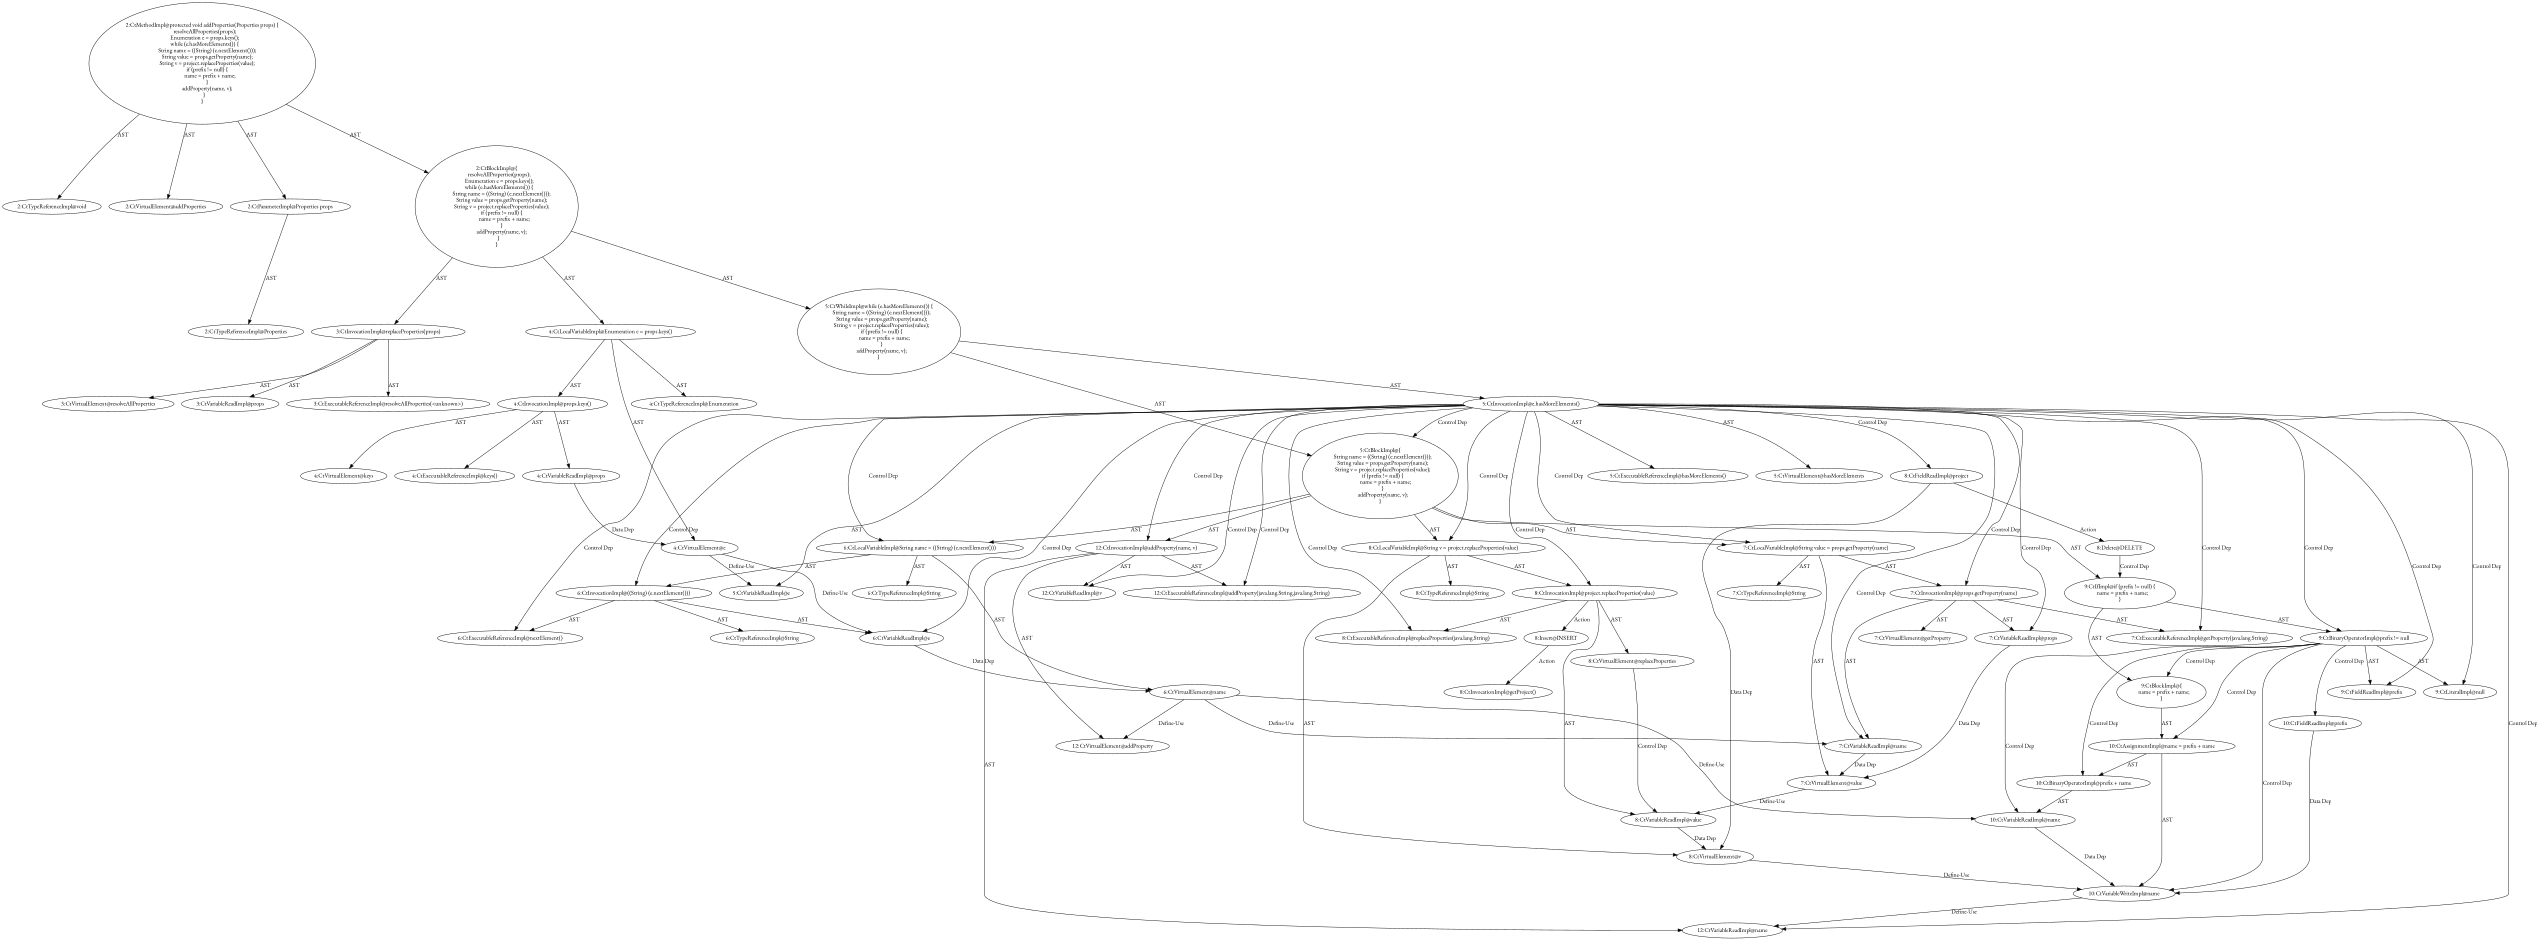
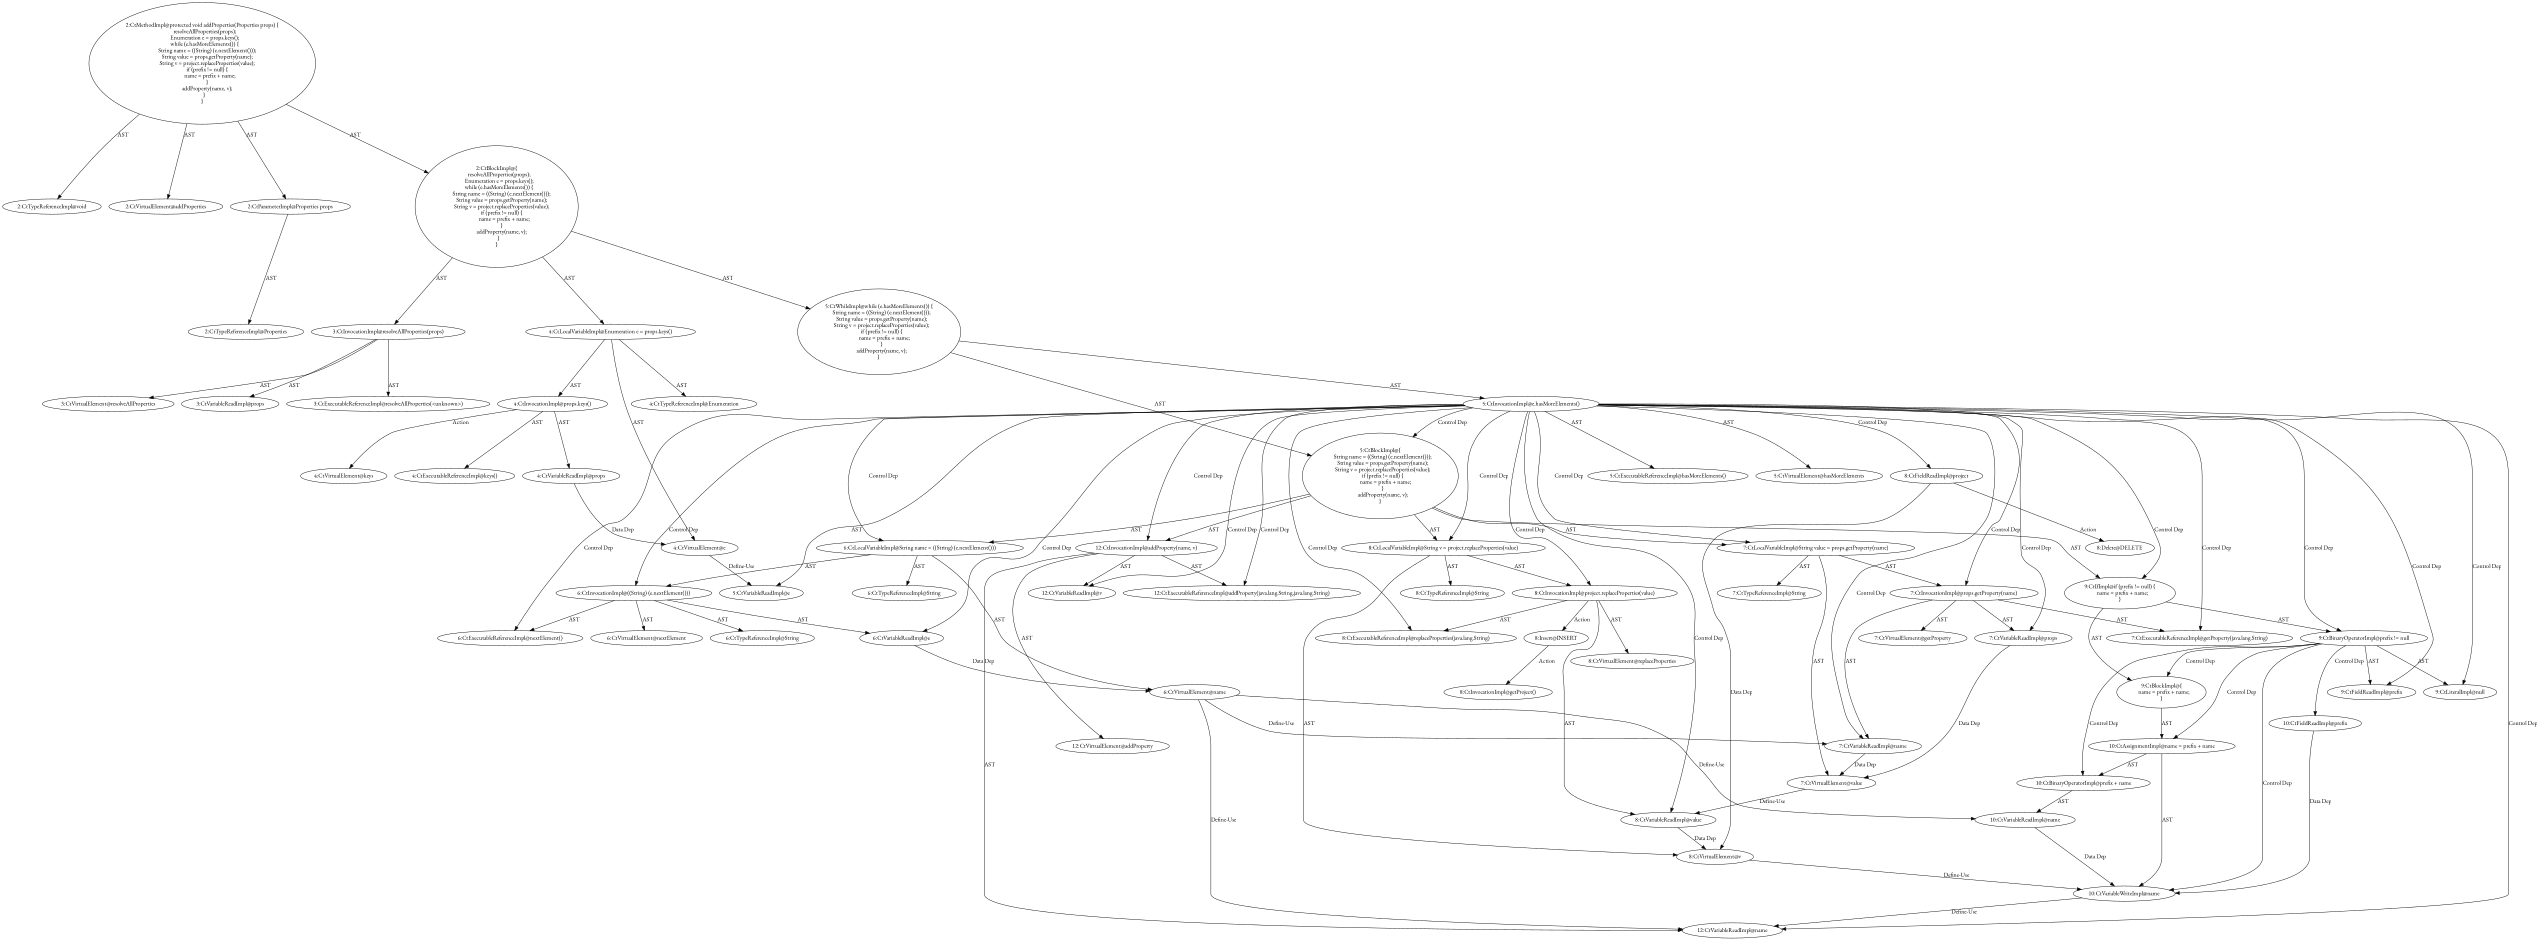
node "3:CtInvocationImpl@replaceProperties(props)": label "3:CtInvocationImpl@replaceProperties(props)" -> "3:CtInvocationImpl@resolveAllProperties(props)"
edge "4:CtInvocationImpl@props.keys()" -> "4:CtVirtualElement@keys": label "AST" -> "Action"
edge "8:Delete@DELETE" -> "9:CtIfImpl@if (prefix != null) { name = prefix + name; }": now "5:CtInvocationImpl@e.hasMoreElements()" -> "9:CtIfImpl@if (prefix != null) { name = prefix + name; }"
edge "4:CtVirtualElement@e" -> "6:CtVariableReadImpl@e": removed, label "Define-Use"
node "6:CtVirtualElement@nextElement": added
edge "9:CtBinaryOperatorImpl@prefix != null" -> "10:CtVariableReadImpl@name": removed, label "Control Dep"
edge "6:CtVirtualElement@name" -> "12:CtVirtualElement@addProperty": now "6:CtVirtualElement@name" -> "12:CtVariableReadImpl@name"
edge "8:CtVirtualElement@replaceProperties" -> "8:CtVariableReadImpl@value": now "5:CtInvocationImpl@e.hasMoreElements()" -> "8:CtVariableReadImpl@value"
